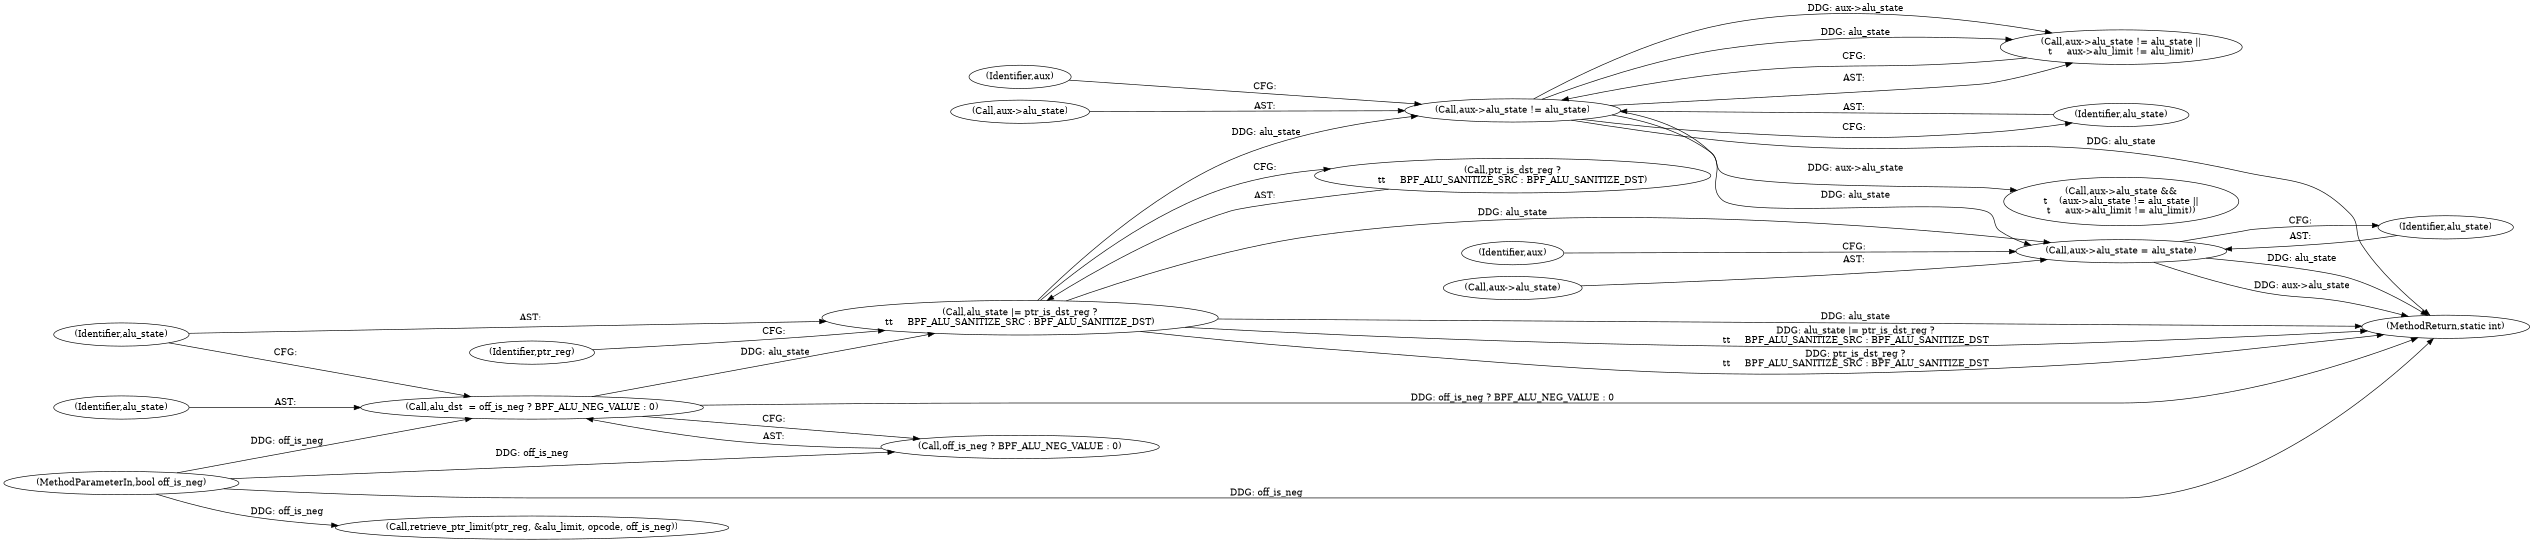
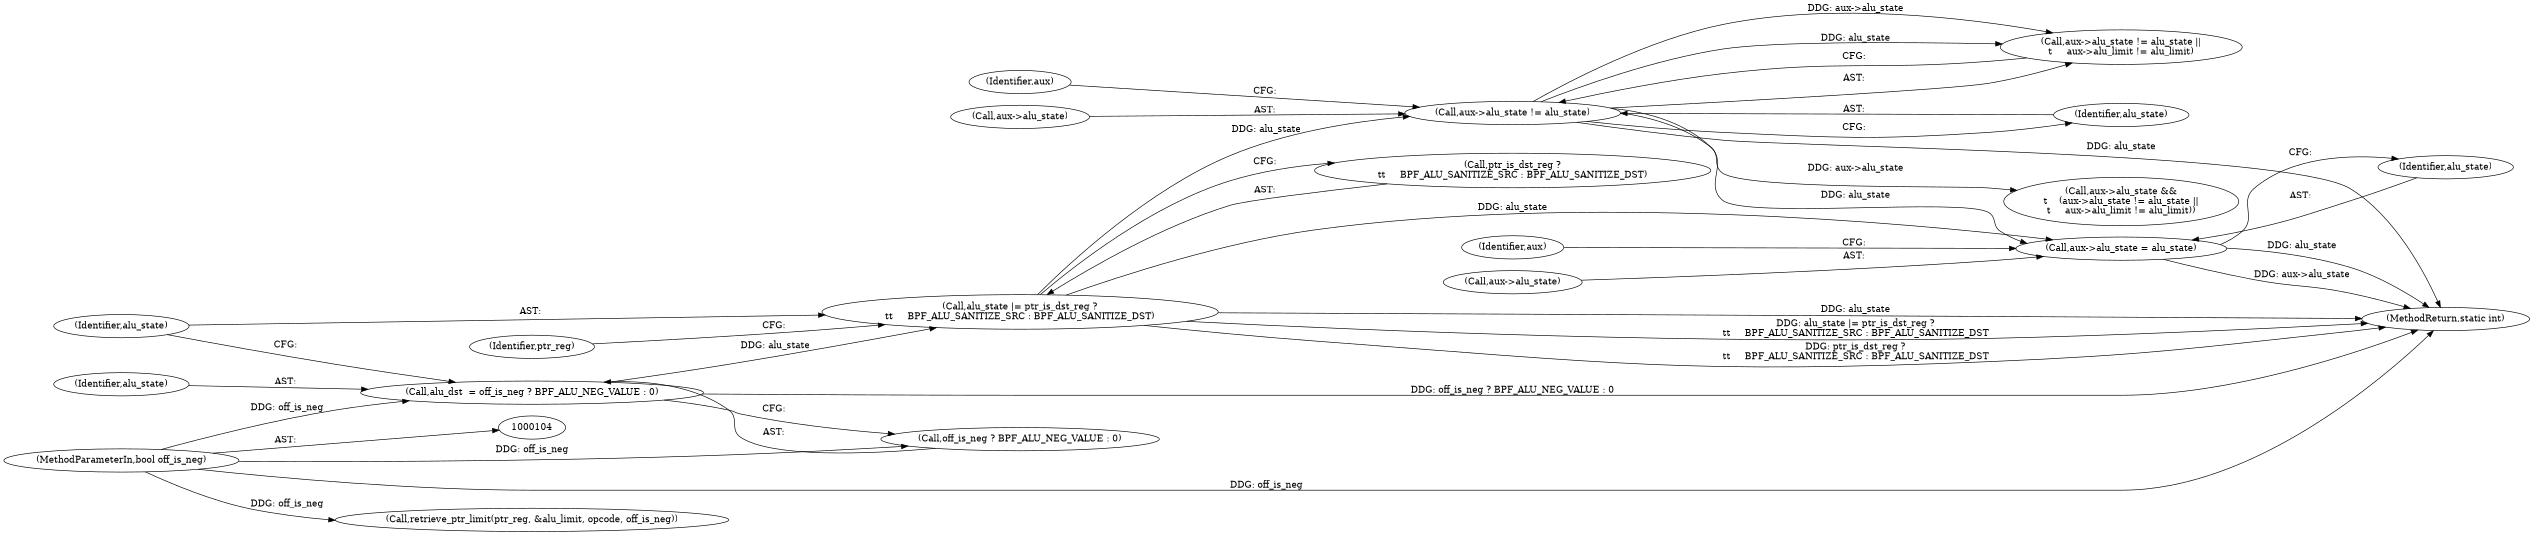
node "1000104": added
